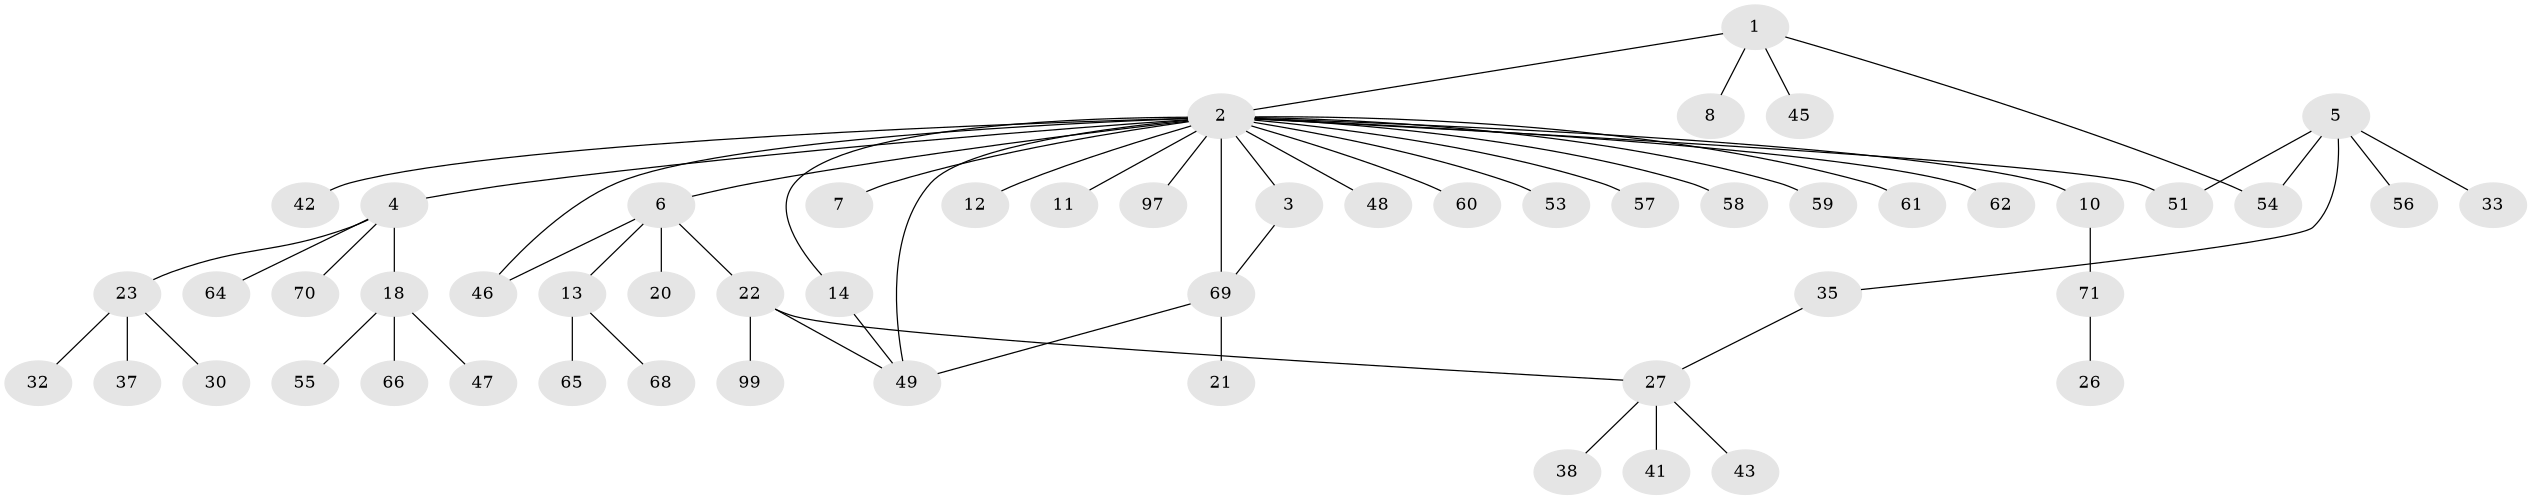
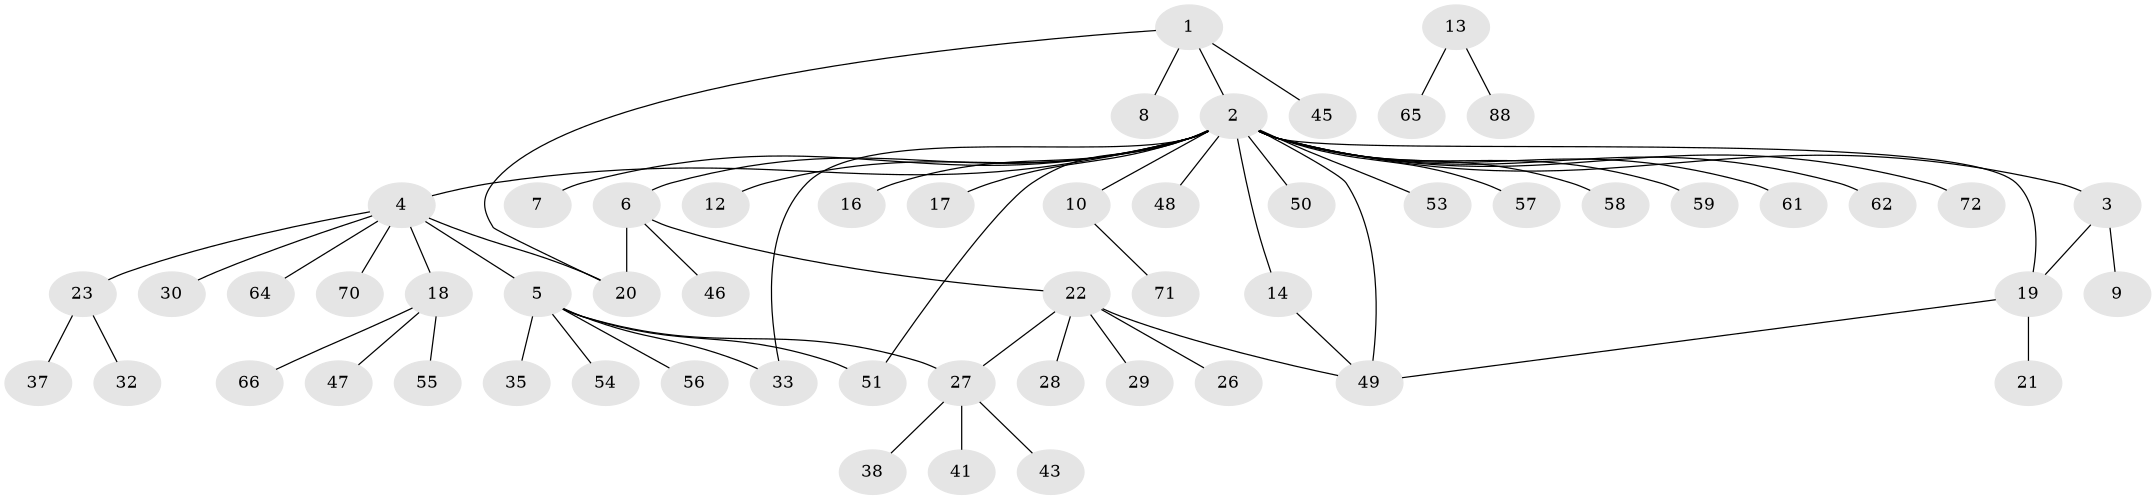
edge "1" -- "54": now "1" -- "20"
edge "2" -- "46": now "2" -- "33"
node "42": label "42" -> "72"
node "11": label "11" -> "16"
node "97": label "97" -> "17"
node "60": label "60" -> "50"
edge "4" -- "20": added
edge "4" -- "5": added
edge "6" -- "13": removed
node "69": label "69" -> "19"
node "9": added
edge "23" -- "30": now "4" -- "30"
edge "35" -- "27": now "5" -- "27"
edge "71" -- "26": now "22" -- "26"
node "68": label "68" -> "88"
node "99": label "99" -> "29"
node "28": added
